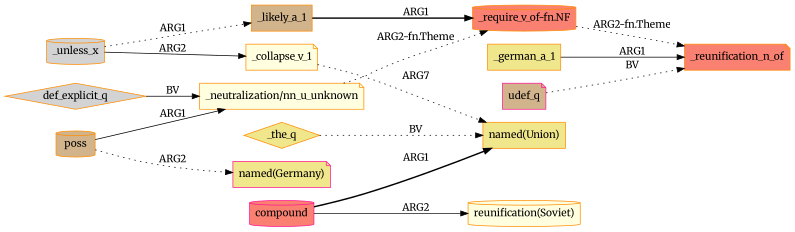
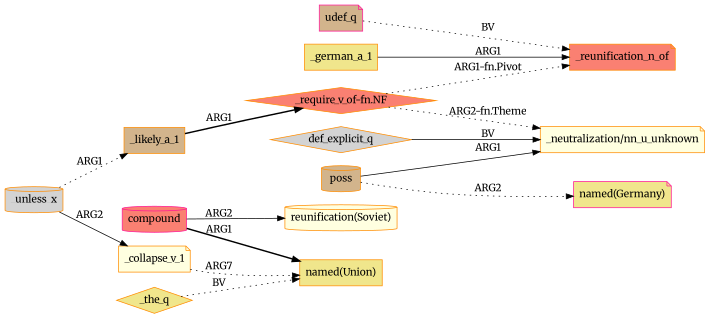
node "_require_v_of-fn.NF": shape cylinder -> diamond
edge "_require_v_of-fn.NF" -> "_reunification_n_of": label "ARG2-fn.Theme" -> "ARG1-fn.Pivot"
edge "_neutralization/nn_u_unknown" -> "_require_v_of-fn.NF": reversed
